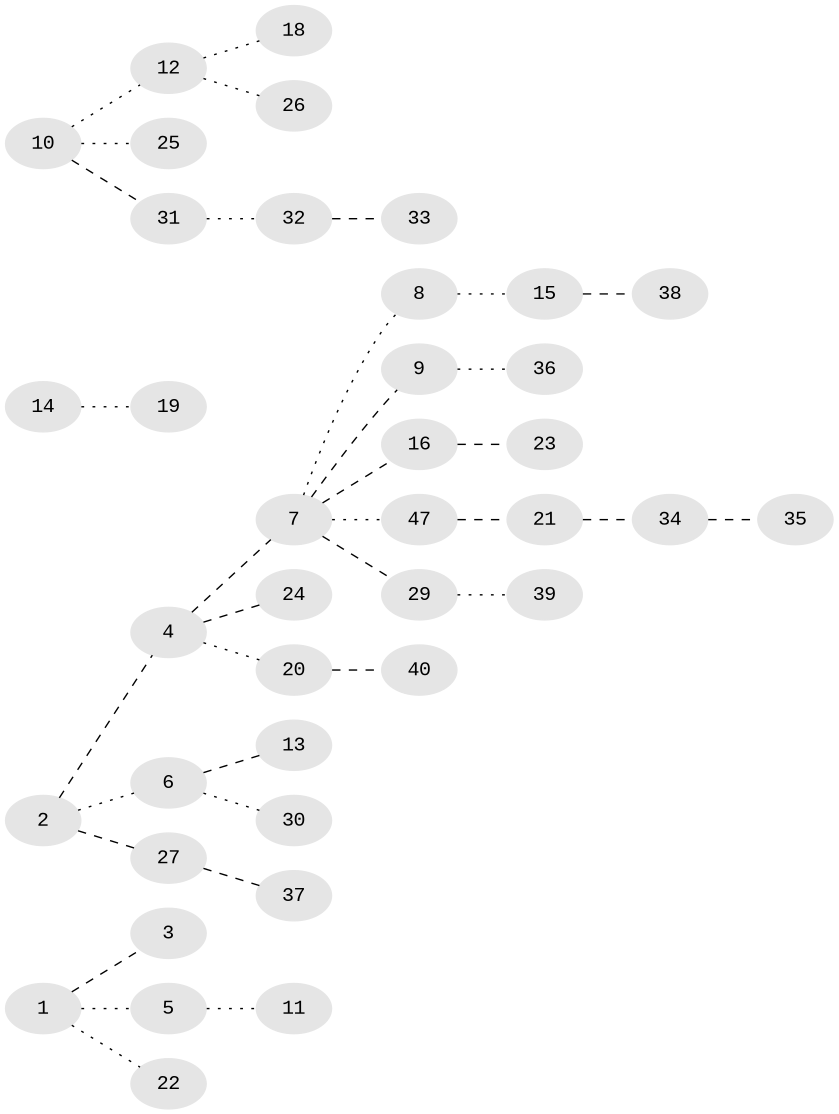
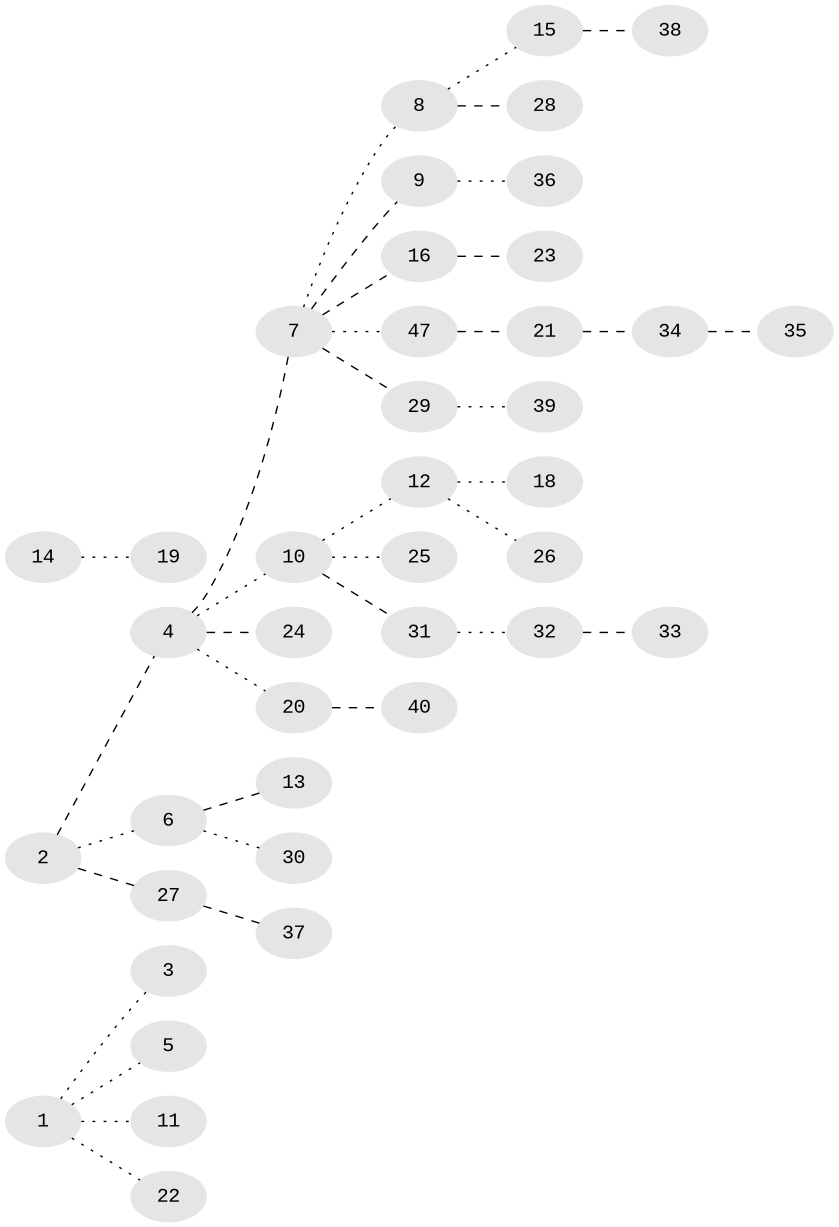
node "28": added
edge "10" -- "4": added
edge "3" -- "1": style dashed -> dotted
edge "5" -- "11": now "1" -- "11"
